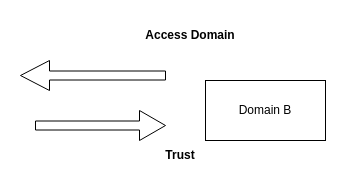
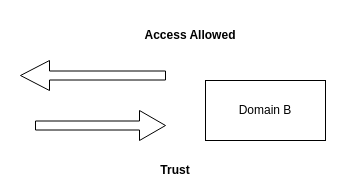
node "Access Domain": label "Access Domain" -> "Access Allowed"
node "Trust": moved (181, 156) -> (176, 171)
